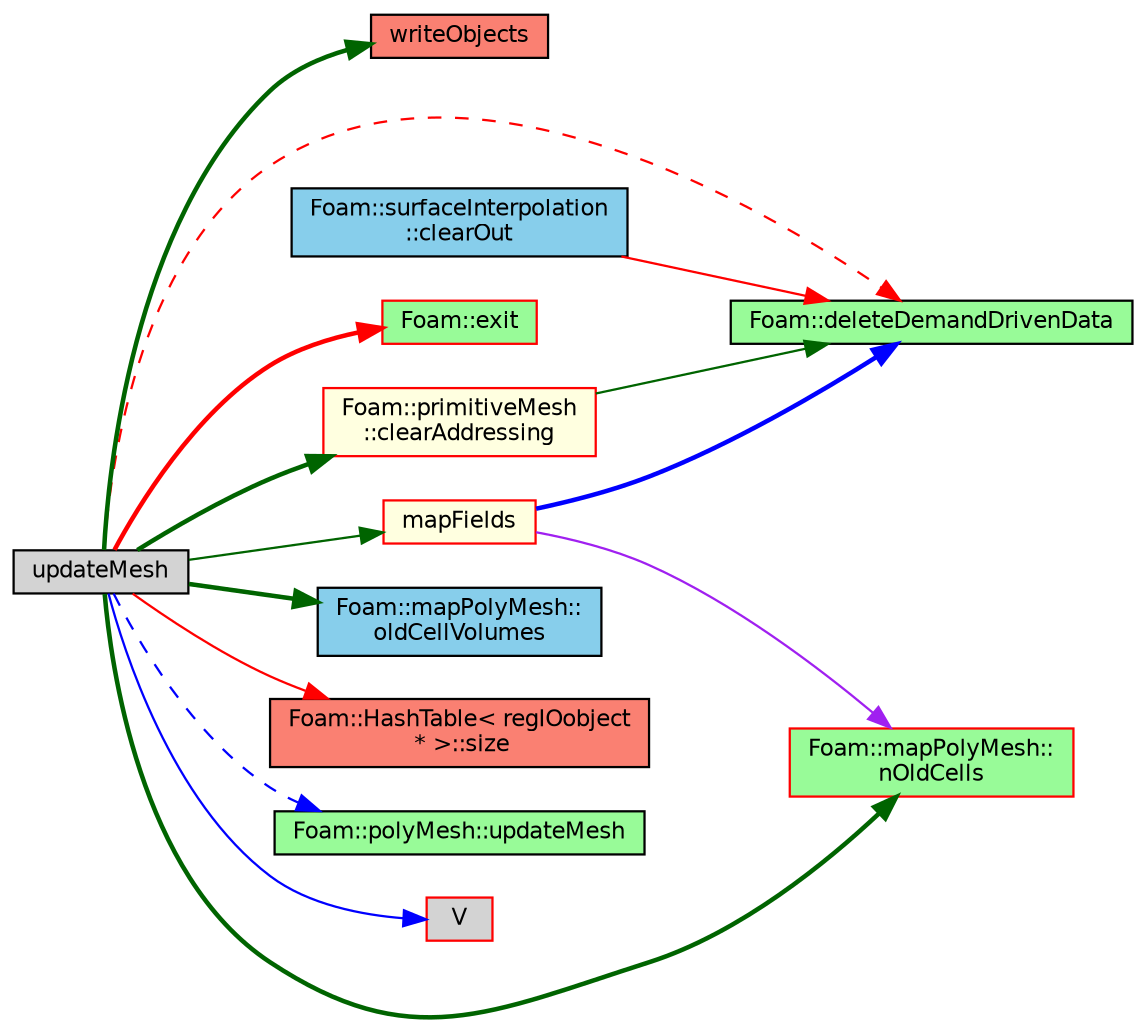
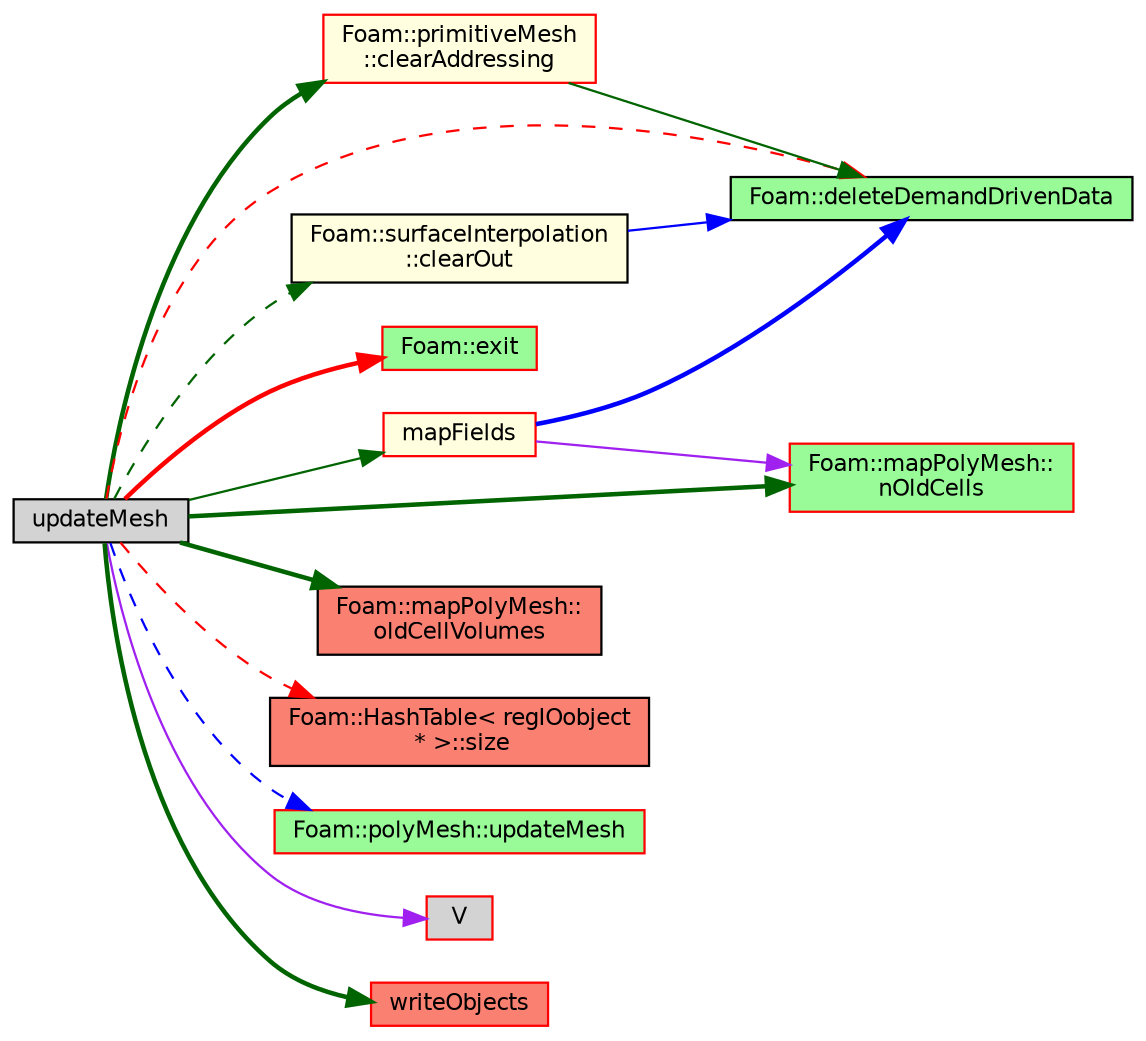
node "writeObjects": color black -> red
node "Foam::surfaceInterpolation ::clearOut": fillcolor skyblue -> lightyellow
edge "Foam::surfaceInterpolation ::clearOut" -> "Foam::deleteDemandDrivenData": color red -> blue
edge "updateMesh" -> "Foam::surfaceInterpolation ::clearOut": added
node "Foam::mapPolyMesh:: oldCellVolumes": fillcolor skyblue -> salmon
edge "updateMesh" -> "Foam::HashTable< regIOobject * >::size": style solid -> dashed
edge "updateMesh" -> "V": color blue -> purple
node "Foam::polyMesh::updateMesh": color black -> red
